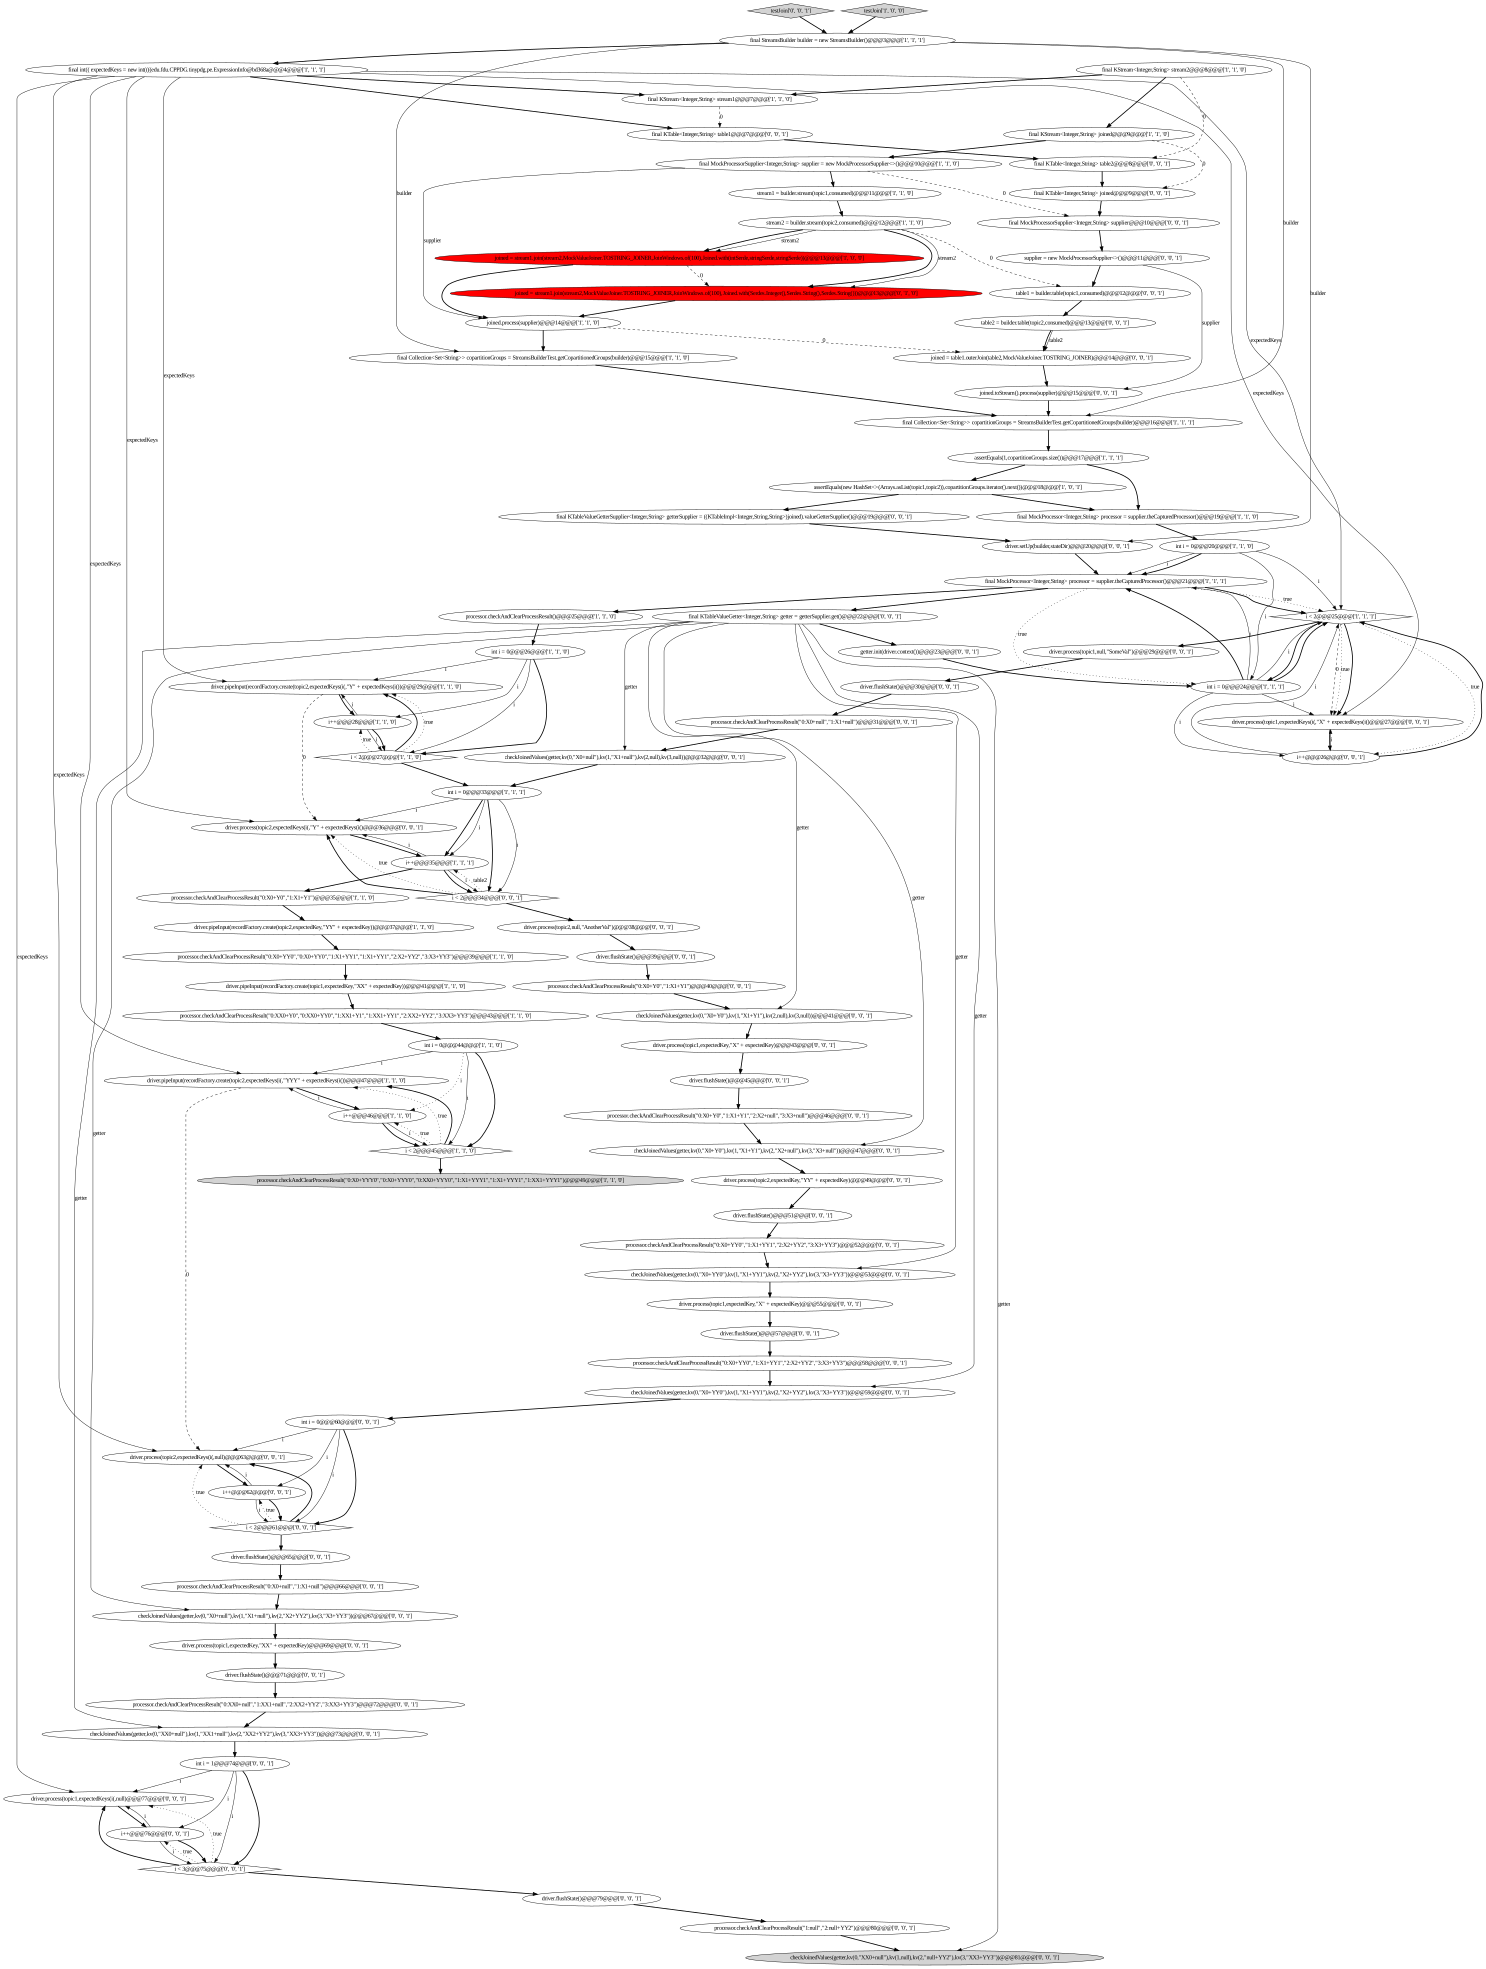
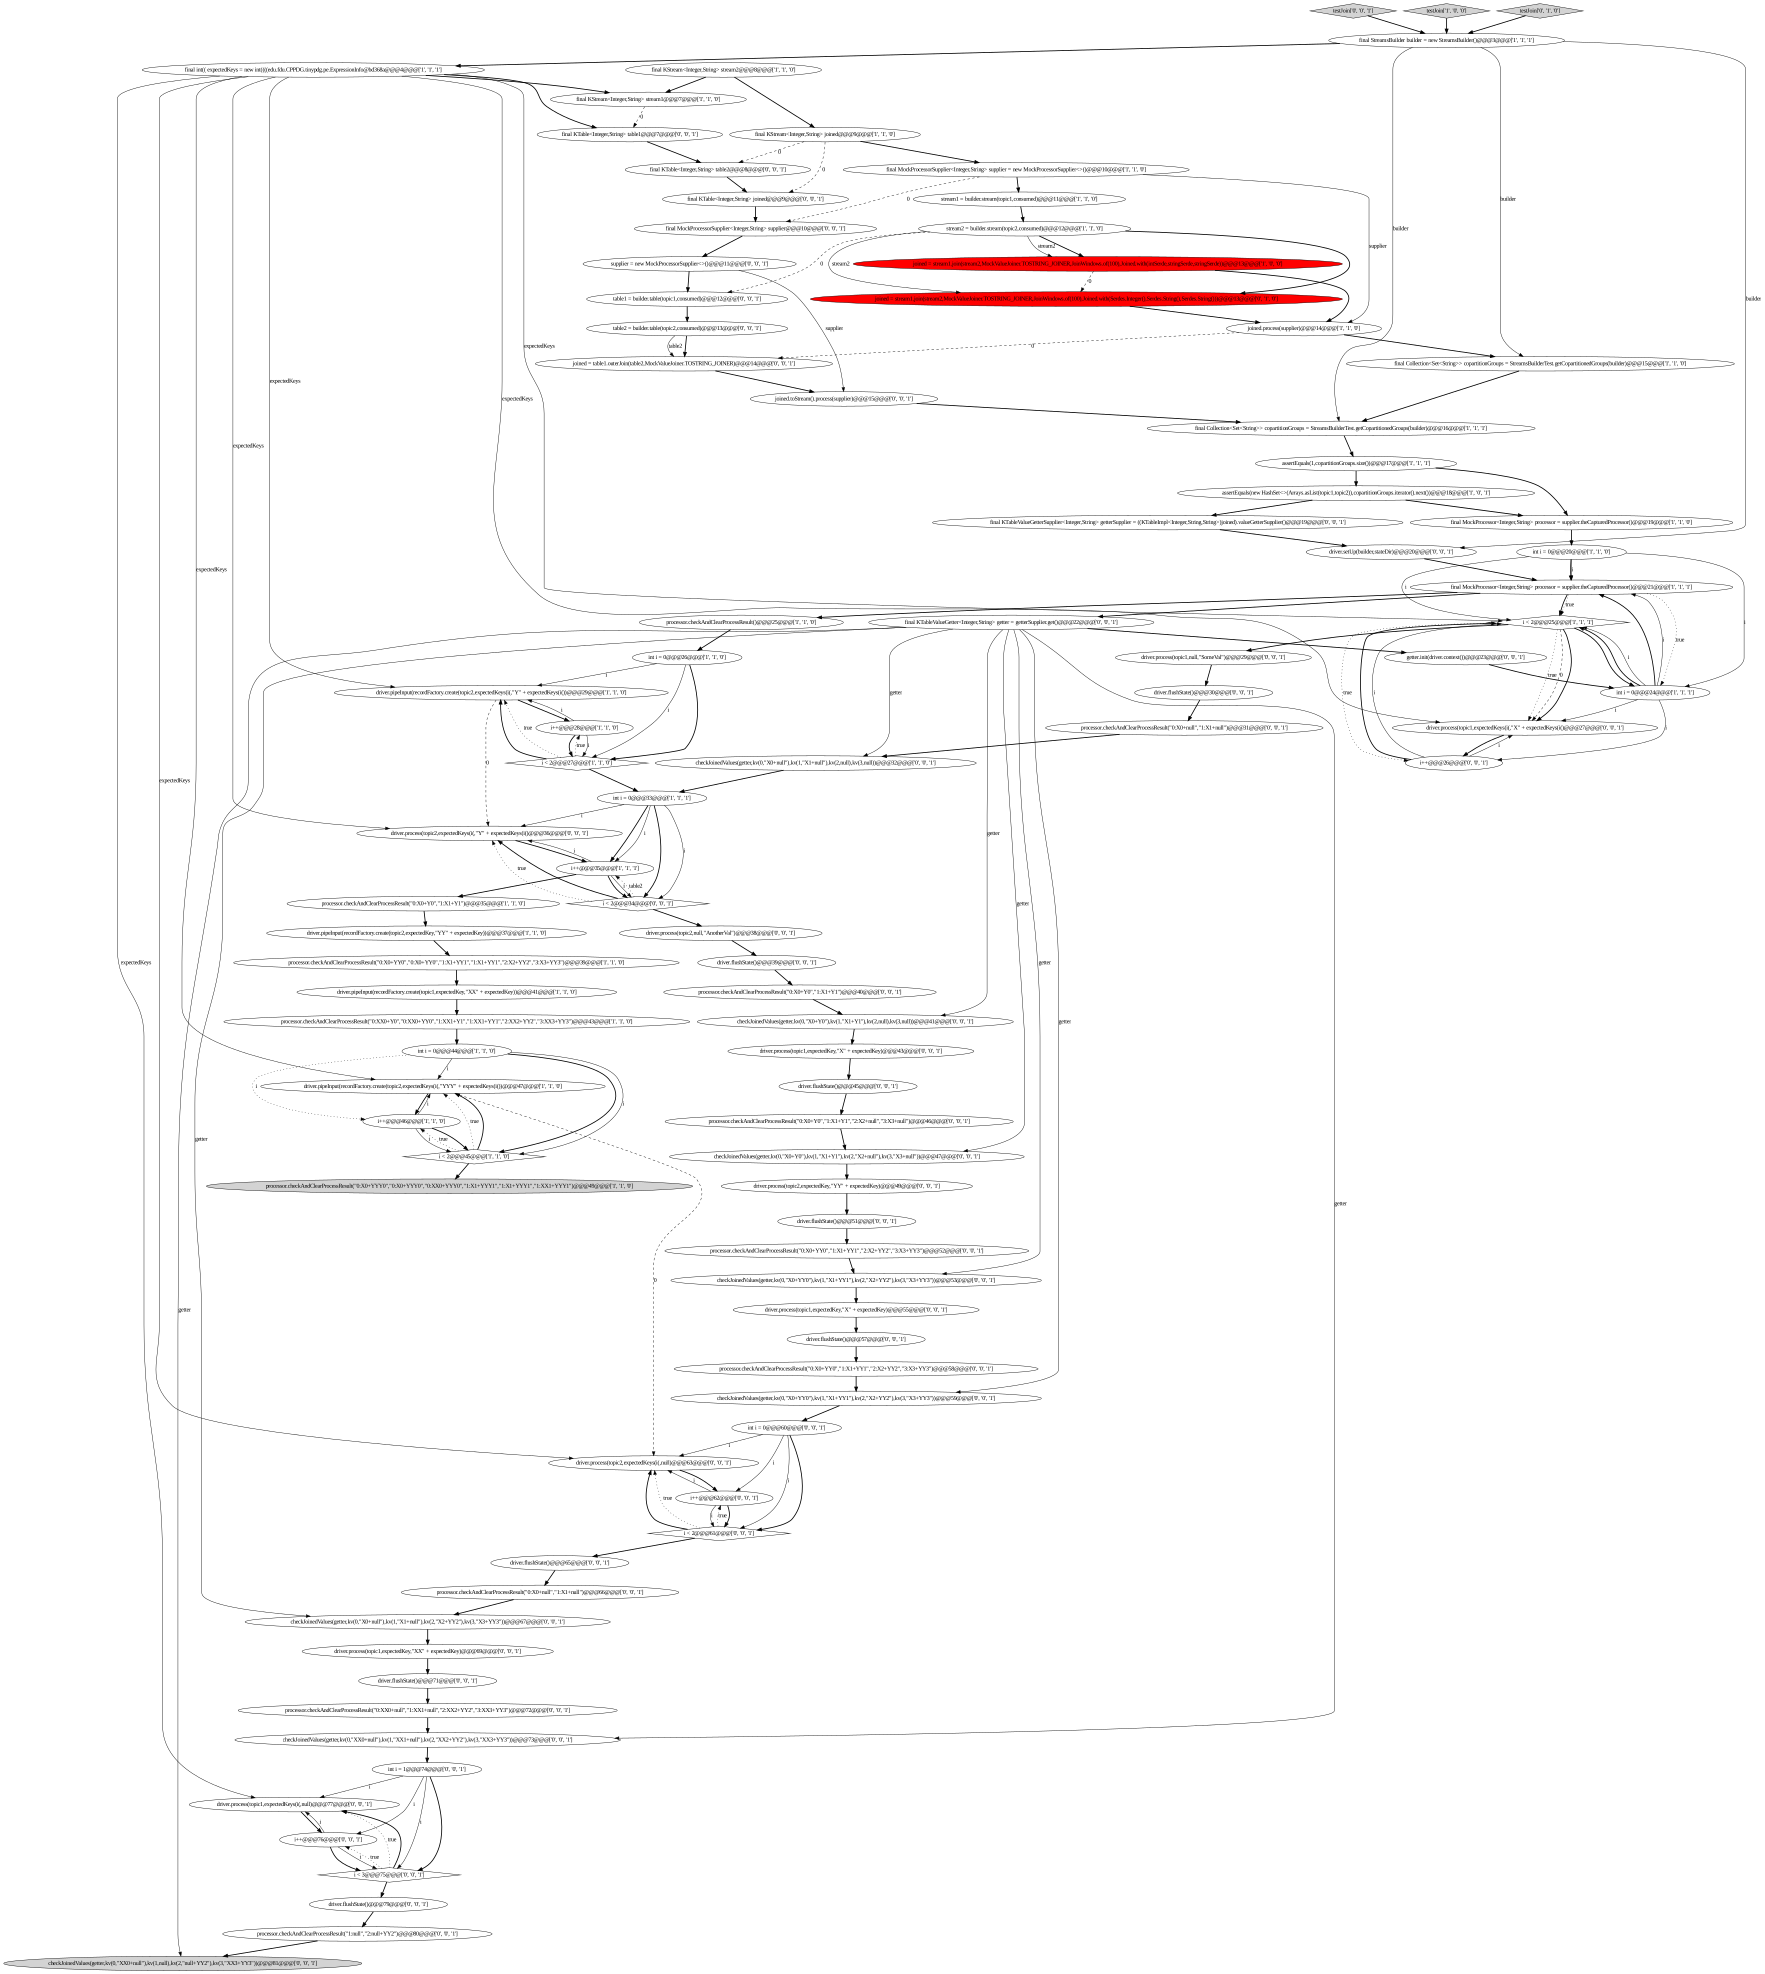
node "testJoin['0', '1', '0']": added
edge "final KStream<Integer,String> stream2@@@8@@@['1', '1', '0']" -> "final KTable<Integer,String> table2@@@8@@@['0', '0', '1']": now "final KStream<Integer,String> joined@@@9@@@['1', '1', '0']" -> "final KTable<Integer,String> table2@@@8@@@['0', '0', '1']"
edge "int i = 0@@@26@@@['1', '1', '0']" -> "i++@@@28@@@['1', '1', '0']": removed, label "i"
